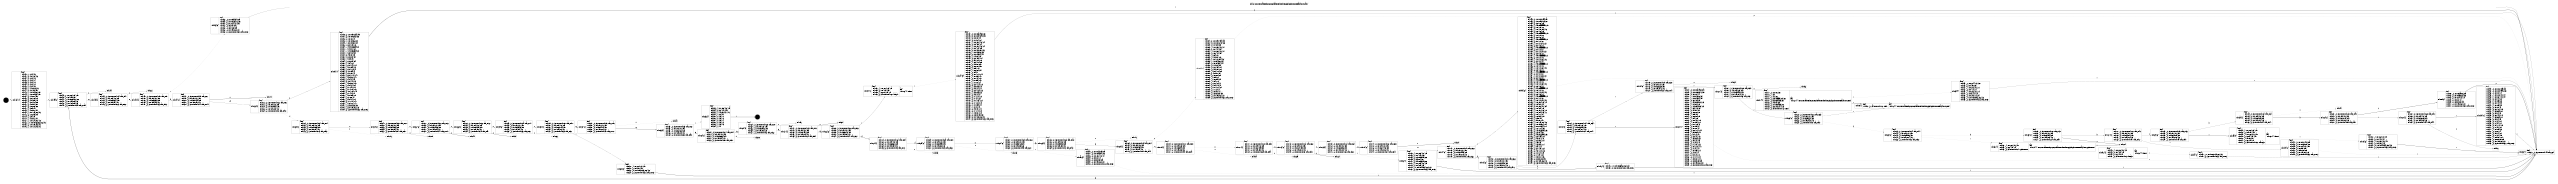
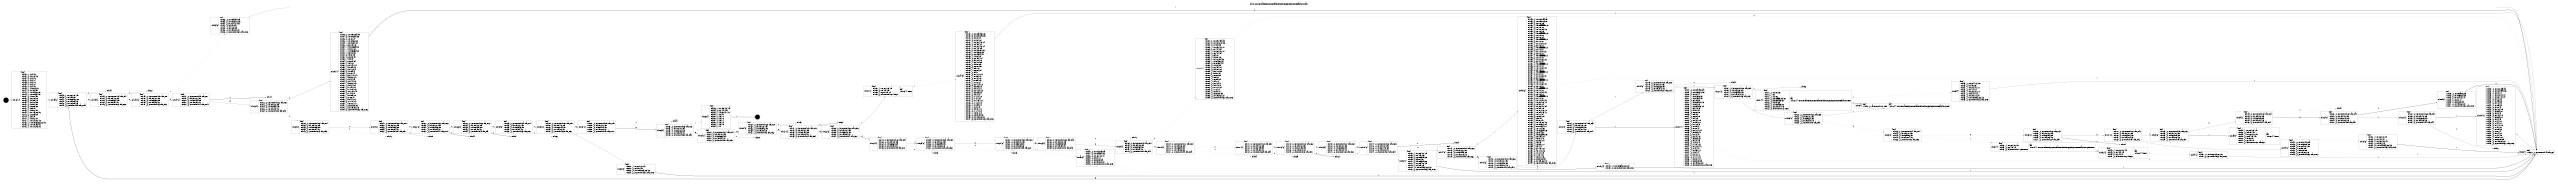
edge "0x401f8c [12]" -> "0x402229": now "0x401f8c [12]" -> "0x401f98 [15]"
